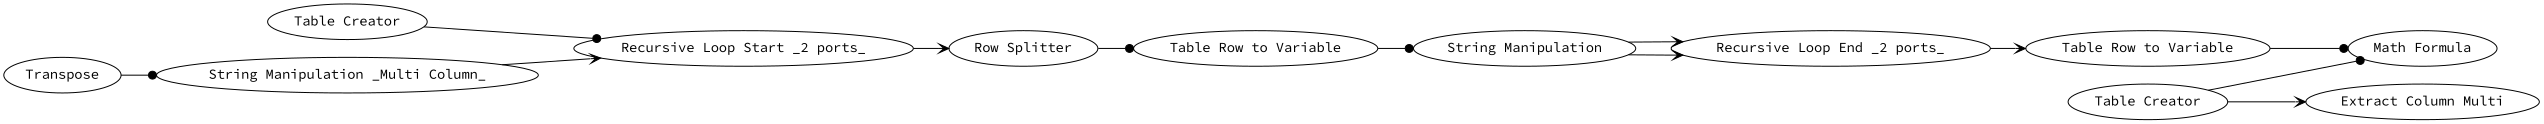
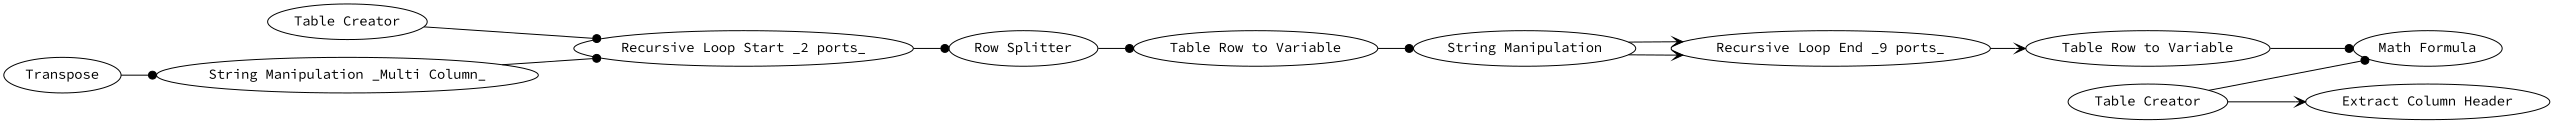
edge "Recursive Loop Start _2 ports_" -> "Row Splitter": arrowhead vee -> dot
node "Recursive Loop End _2 ports_": label "Recursive Loop End _2 ports_" -> "Recursive Loop End _9 ports_"
edge "String Manipulation _Multi Column_" -> "Recursive Loop Start _2 ports_": arrowhead vee -> dot
node "Extract Column Multi": label "Extract Column Multi" -> "Extract Column Header"
